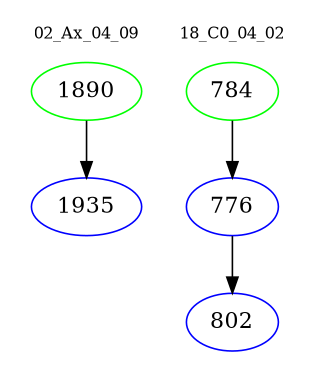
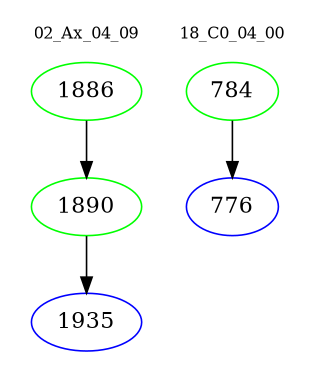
cluster "18_C0_04_02": label "18_C0_04_02" -> "18_C0_04_00"
node "1886": added
node "802": removed
